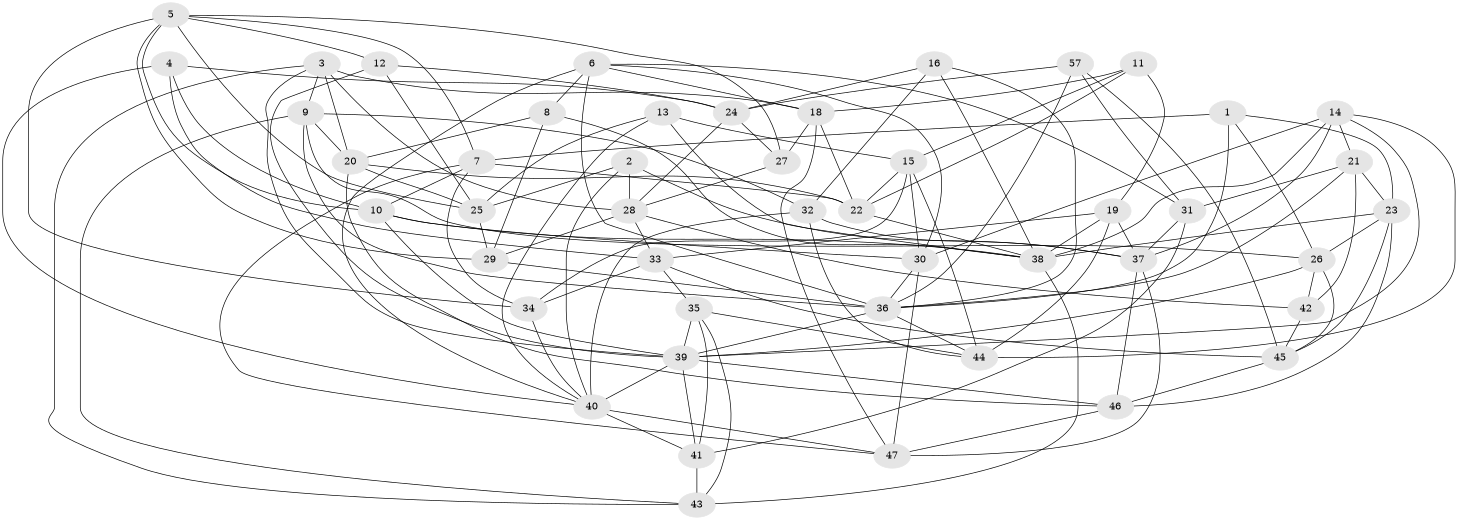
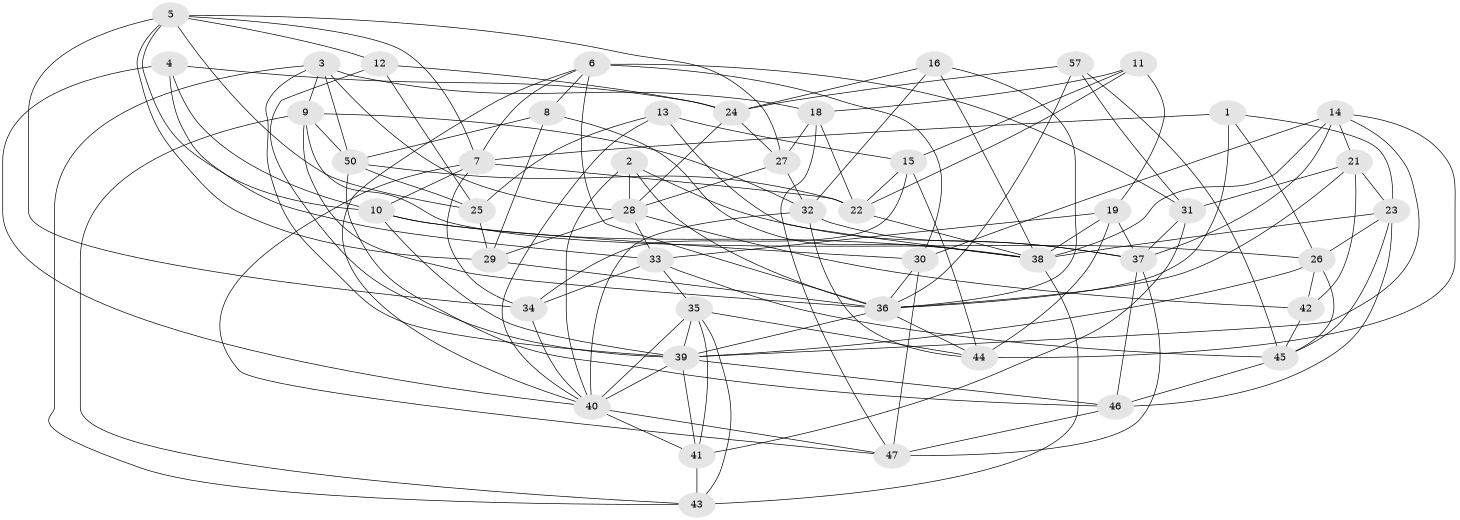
edge "6" -- "18": now "6" -- "7"
node "20": label "20" -> "50"
edge "27" -- "32": added
edge "2" -- "25": now "2" -- "36"
edge "15" -- "30": removed
edge "35" -- "40": added
